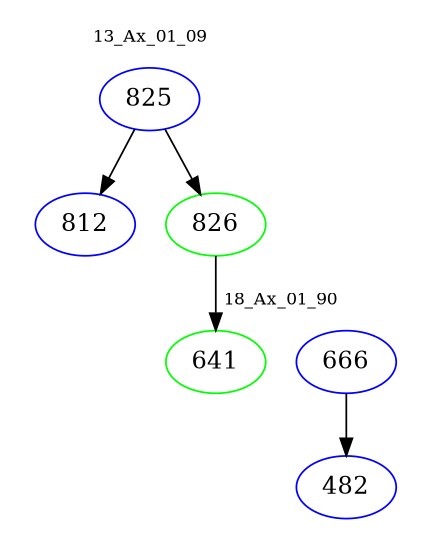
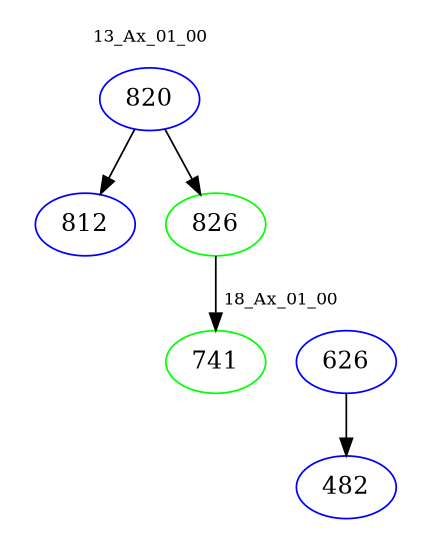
cluster "13_Ax_01_09": label "13_Ax_01_09" -> "13_Ax_01_00"
node "825": label "825" -> "820"
cluster "18_Ax_01_90": label "18_Ax_01_90" -> "18_Ax_01_00"
node "641": label "641" -> "741"
node "666": label "666" -> "626"
